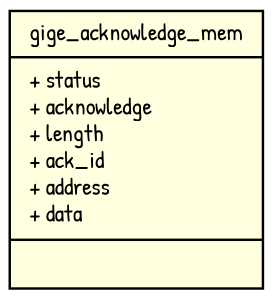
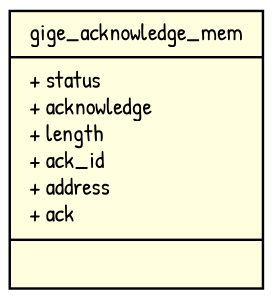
node "gige_acknowledge_mem": text "+ data" -> "+ ack"
